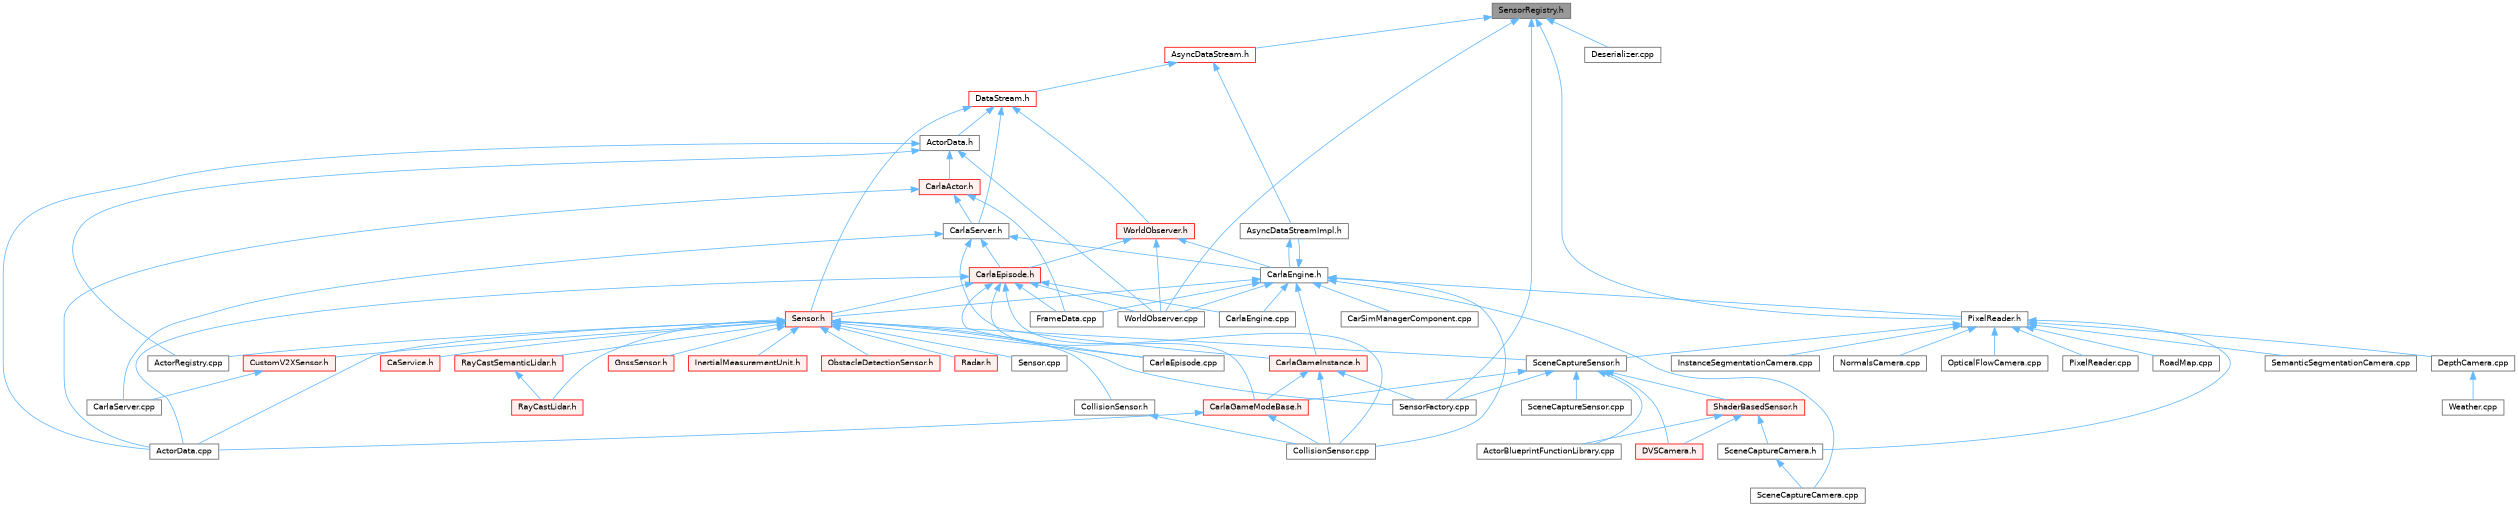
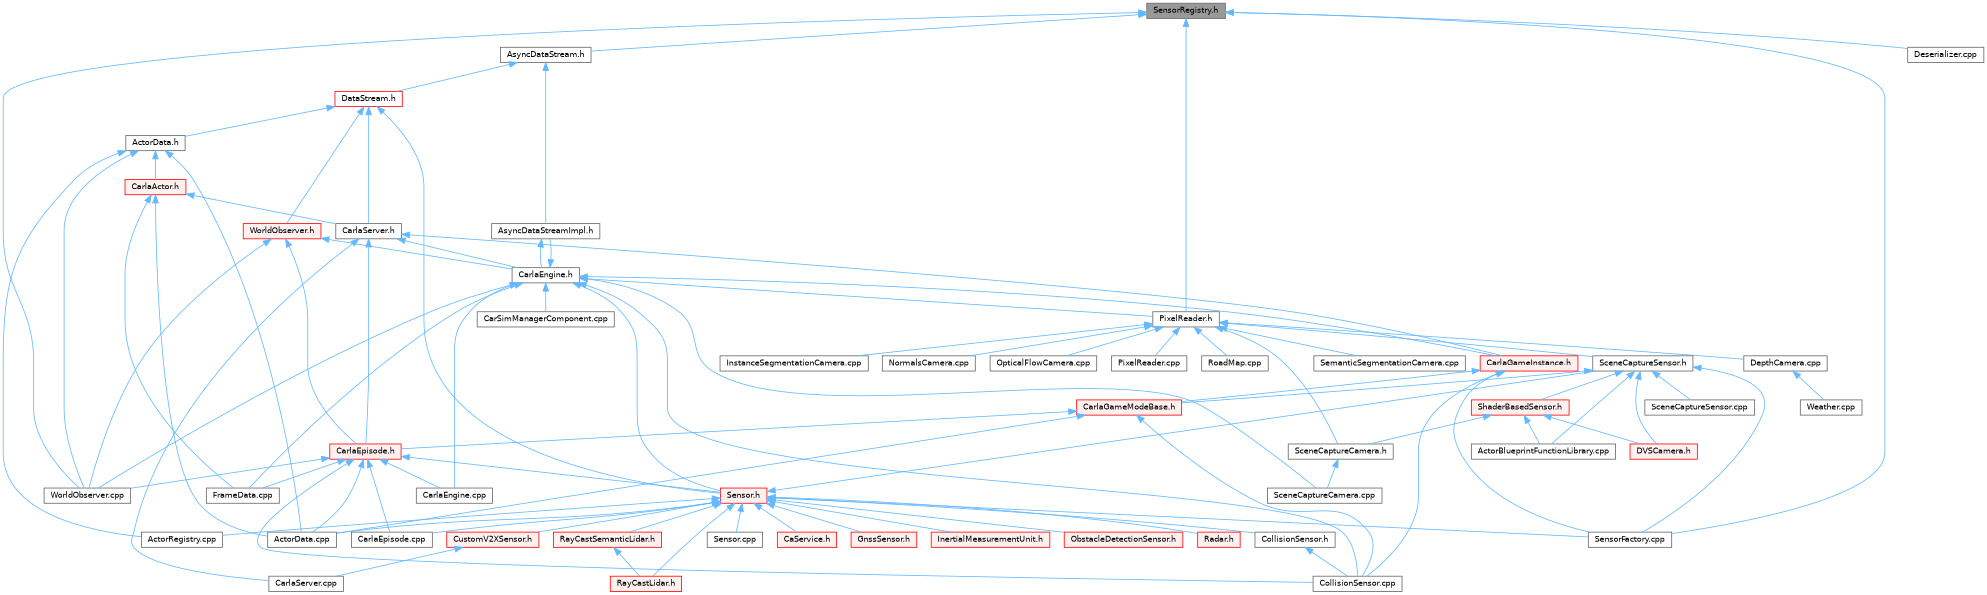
node "AsyncDataStream.h": color red -> grey40
edge "CarlaGameModeBase.h" -> "CarlaEpisode.h": reversed
